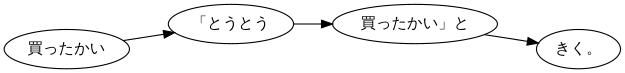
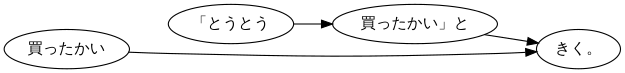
edge "買ったかい" -> "「とうとう": now "買ったかい" -> "きく。"
